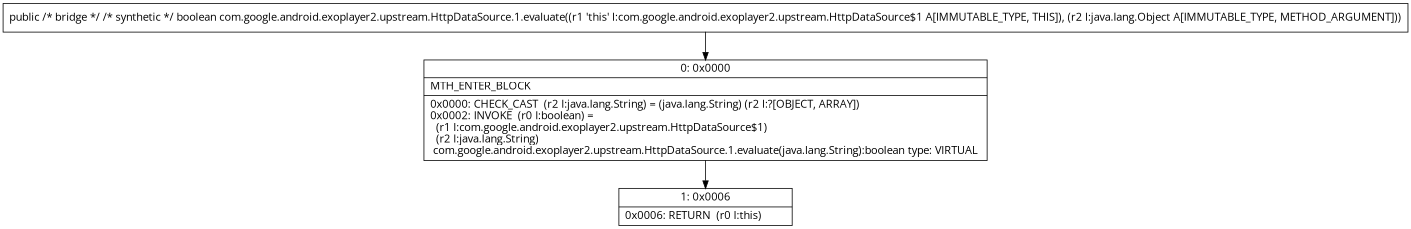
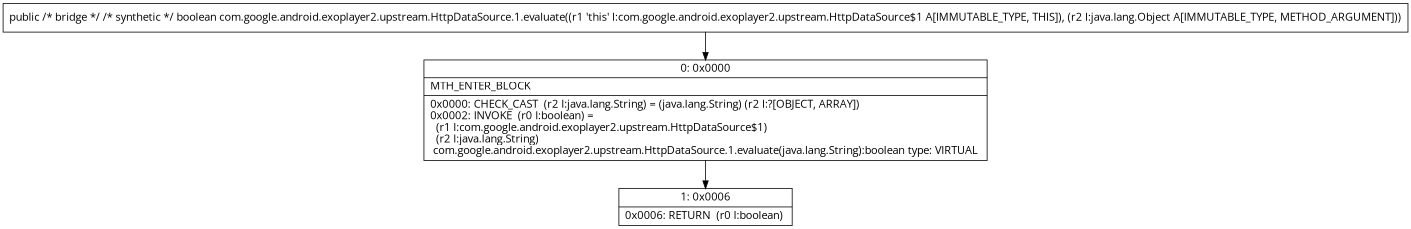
node "1: 0x0006": text "0x0006: RETURN  (r0 I:this)" -> "0x0006: RETURN  (r0 I:boolean)"
